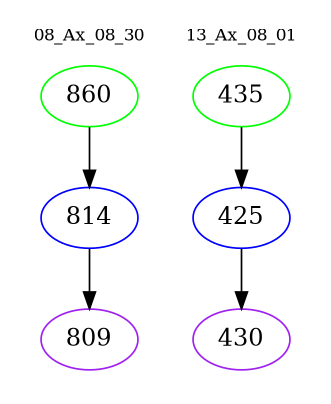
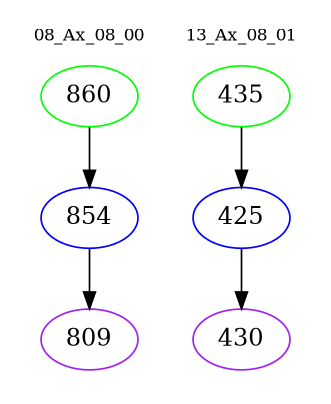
cluster "08_Ax_08_30": label "08_Ax_08_30" -> "08_Ax_08_00"
node "814": label "814" -> "854"
